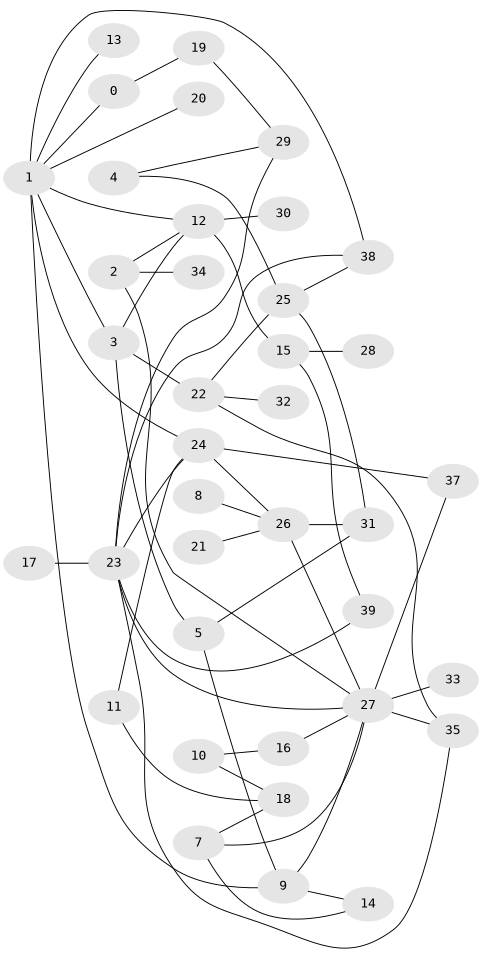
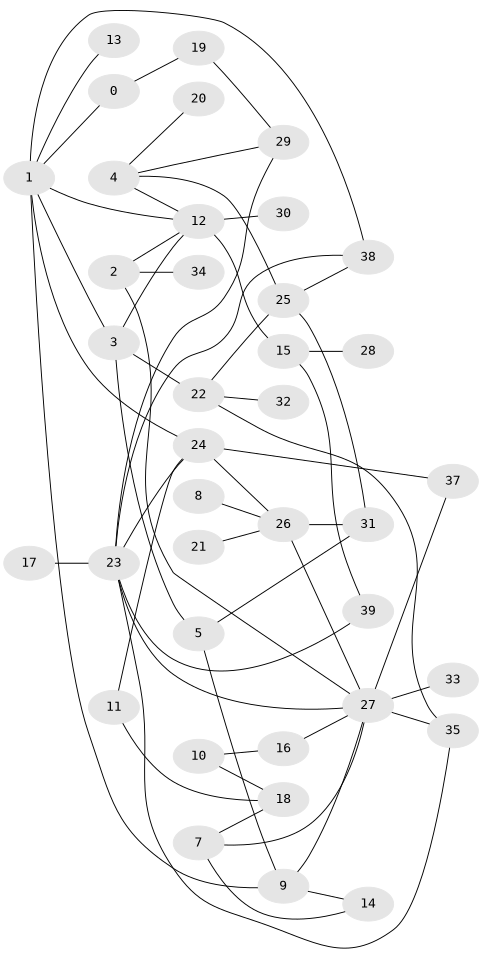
edge "20" -- "1": now "20" -- "4"
edge "4" -- "12": added
